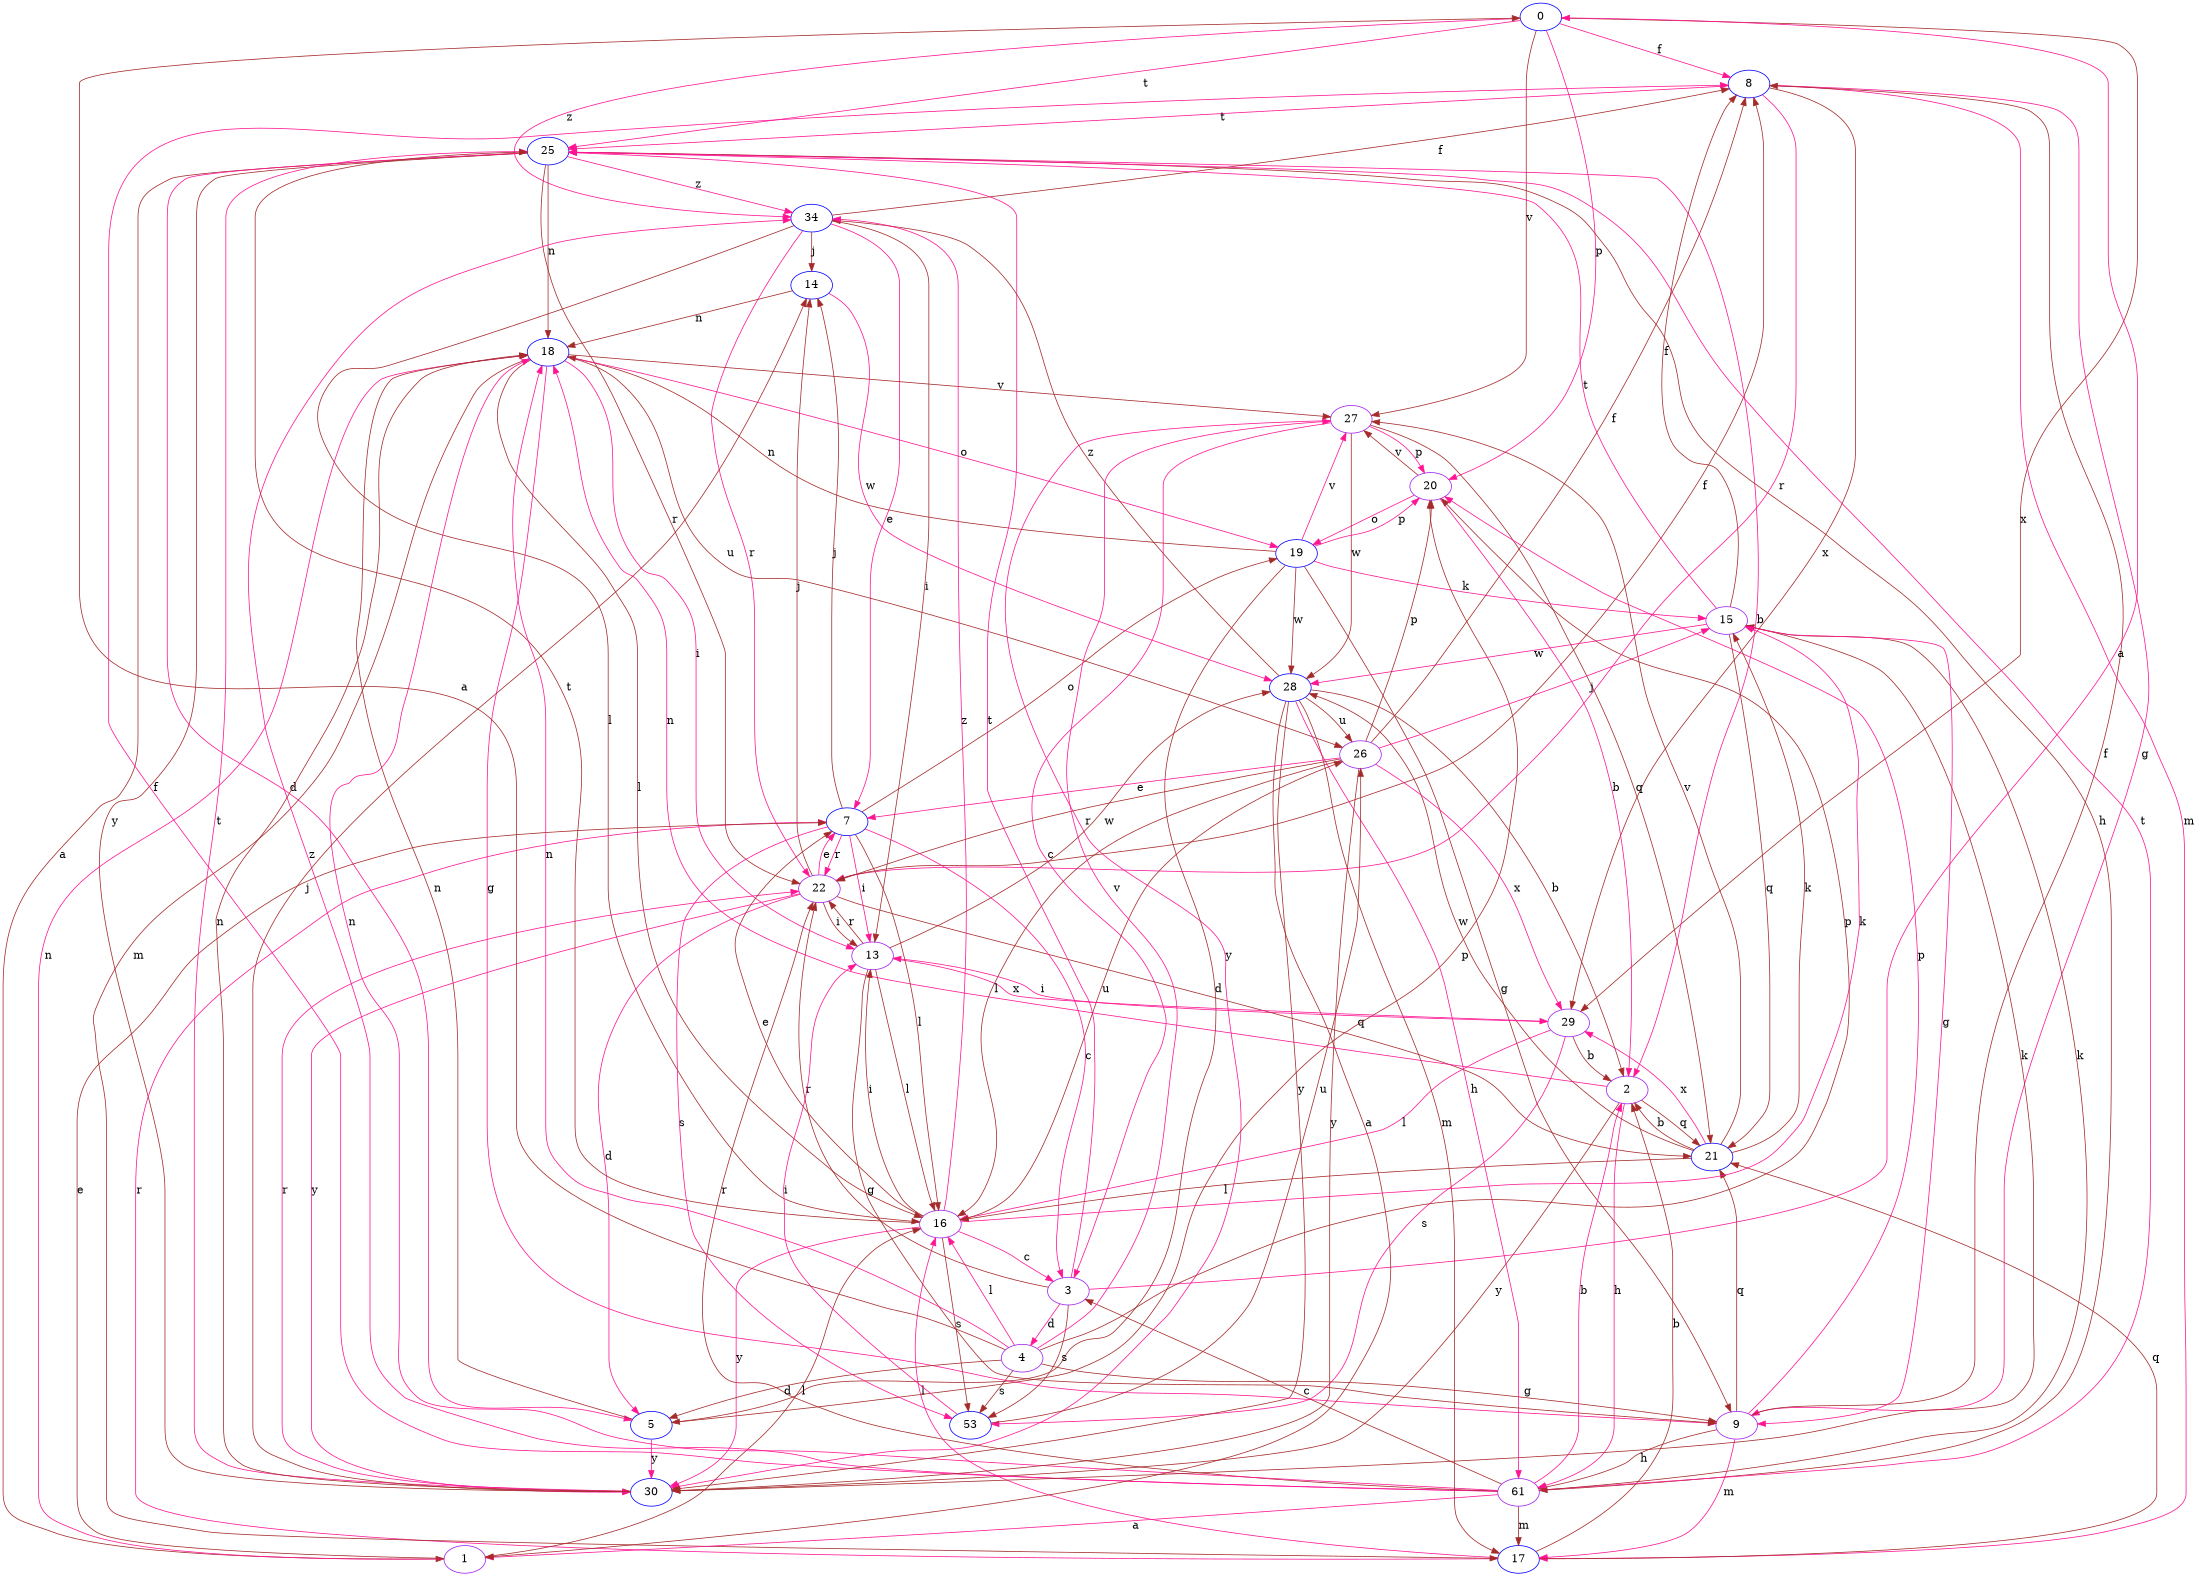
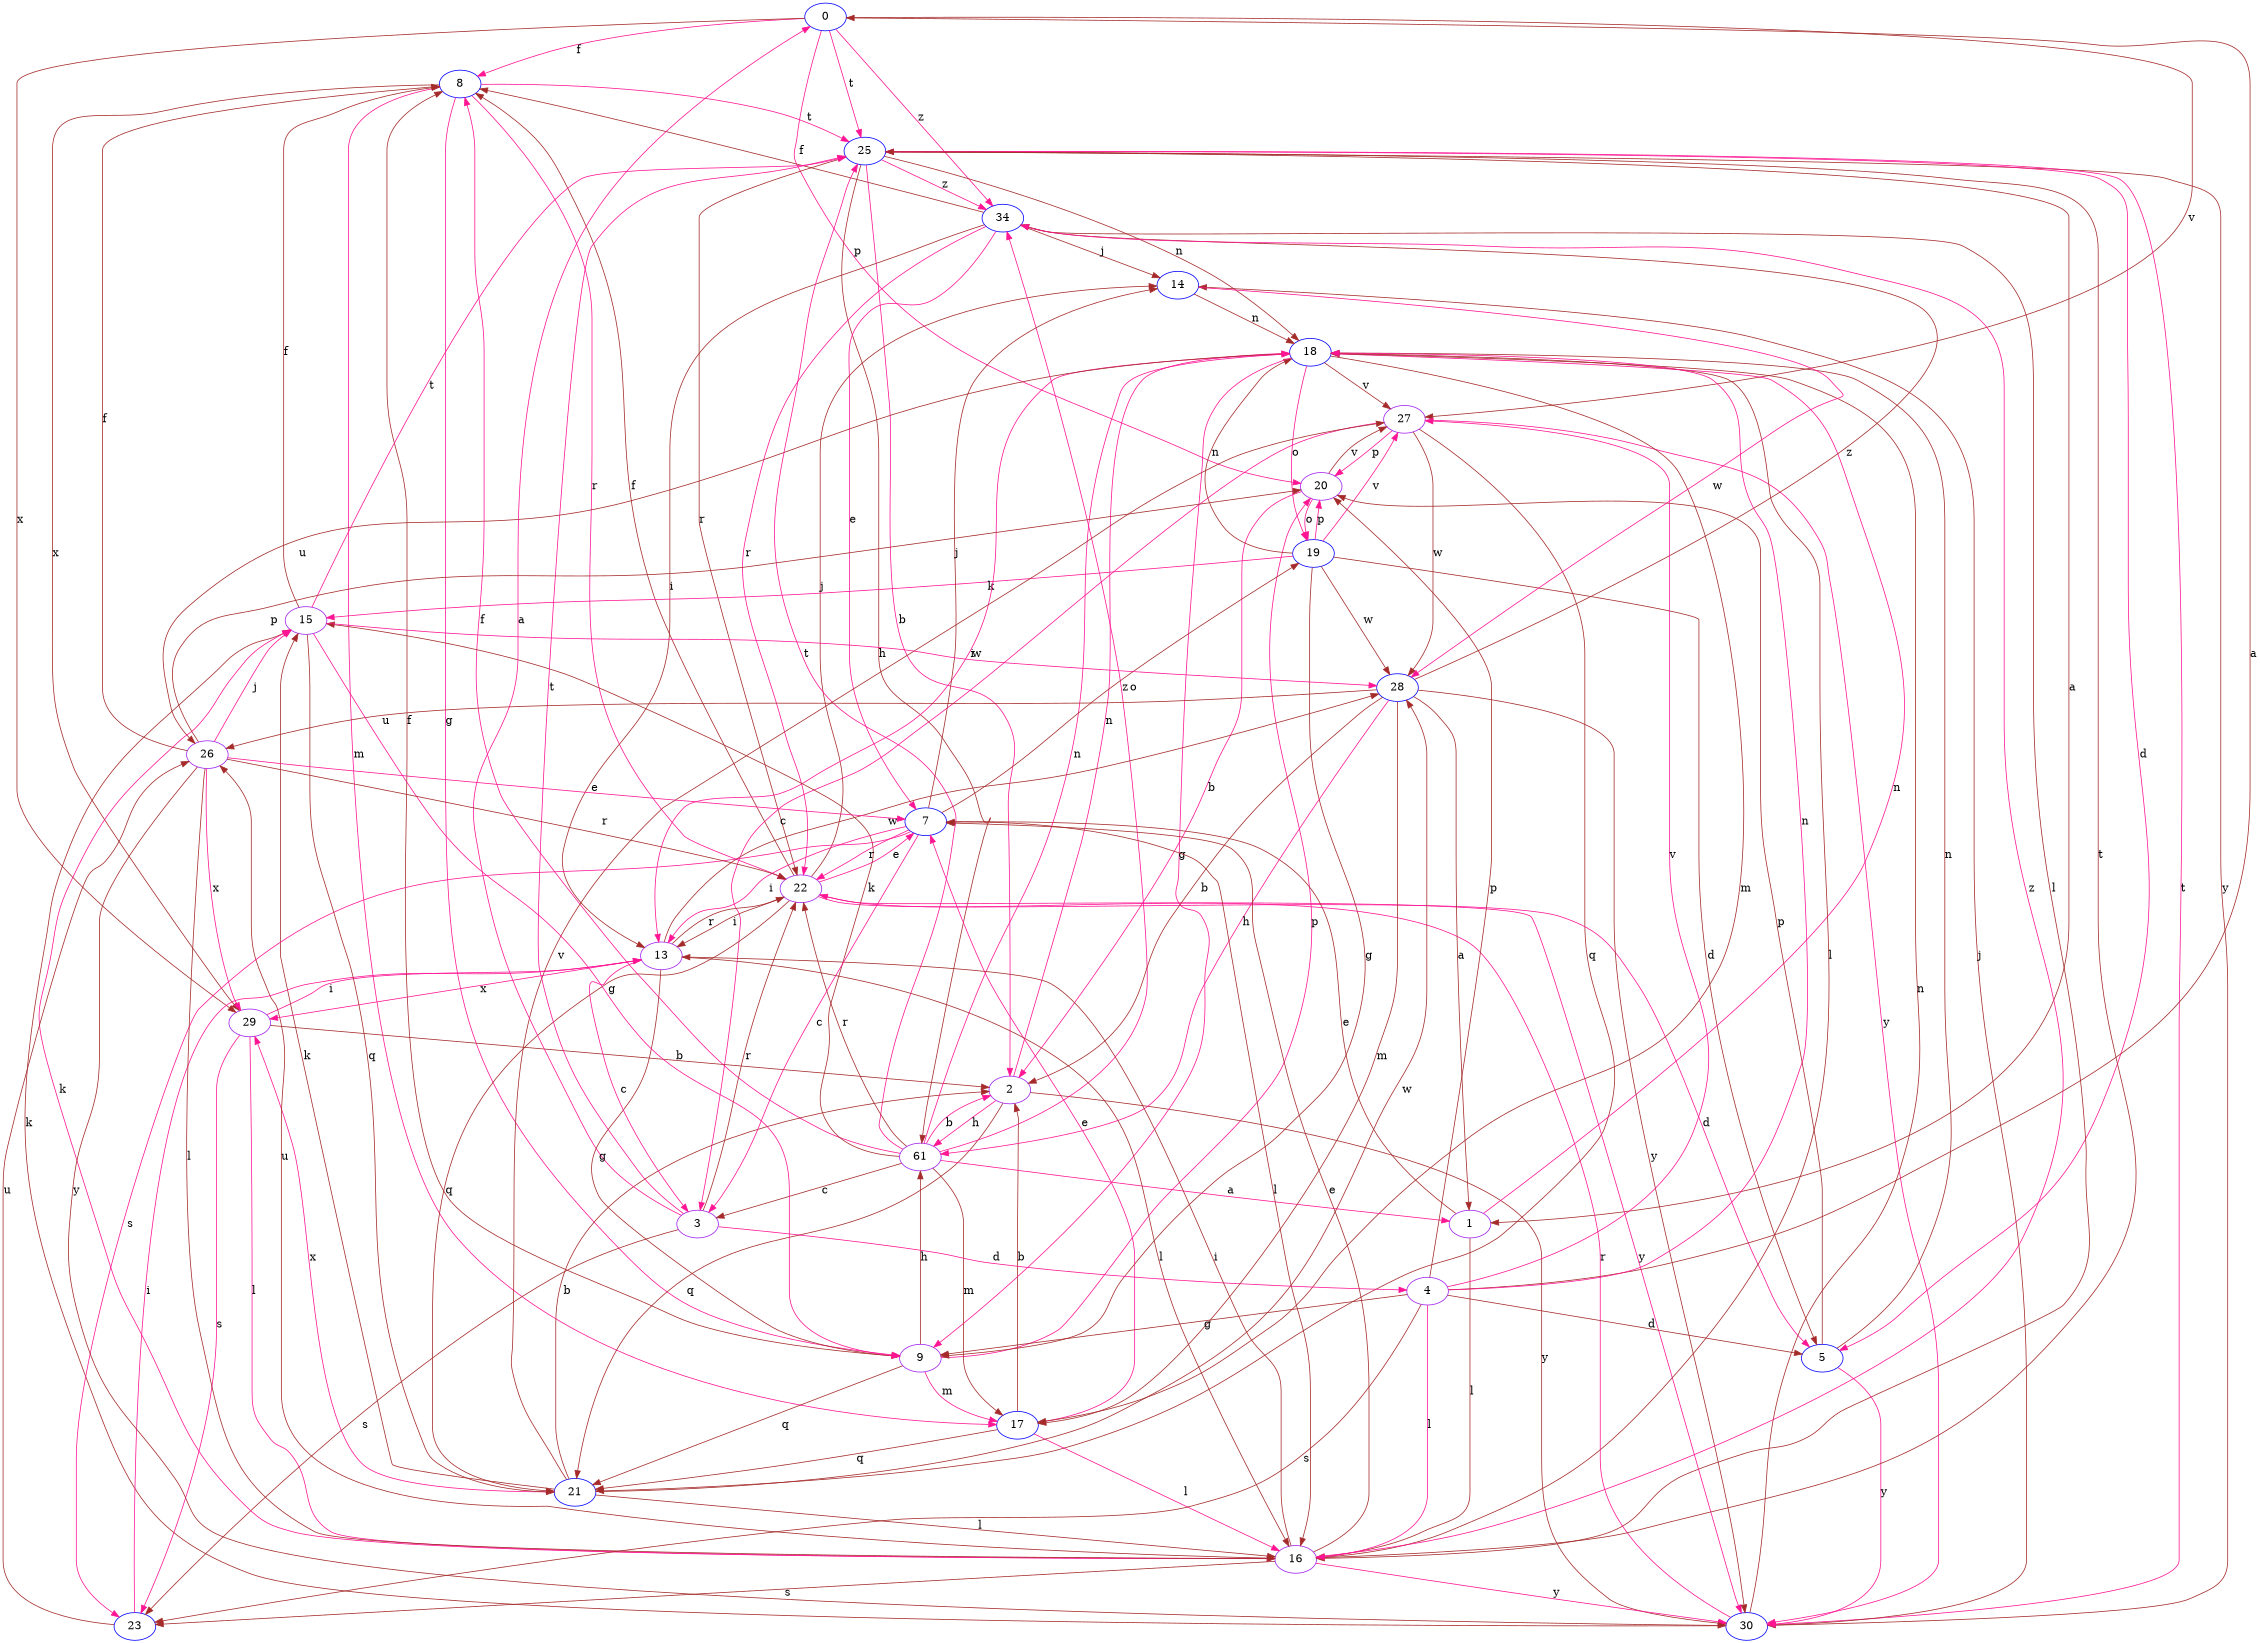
edge "17" -> "7": label "r" -> "e"
edge "16" -> "3": now "13" -> "3"
node "53": label "53" -> "23"
